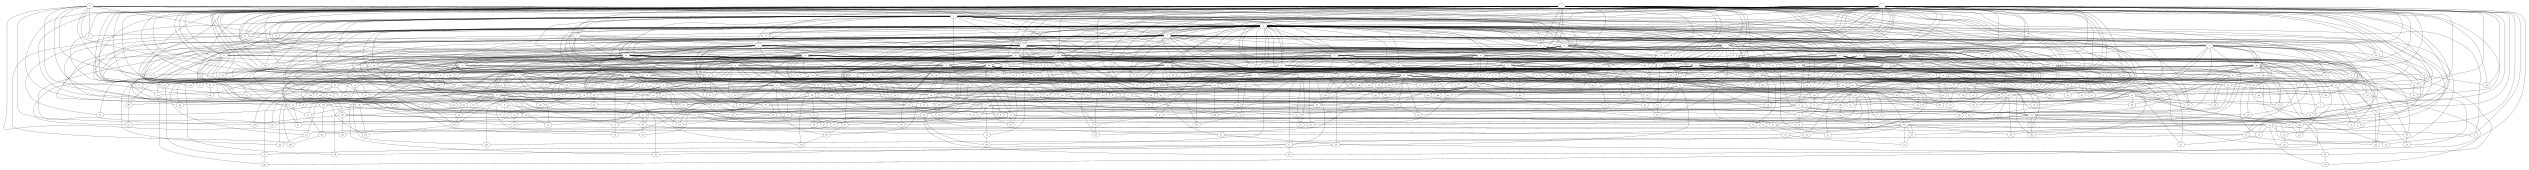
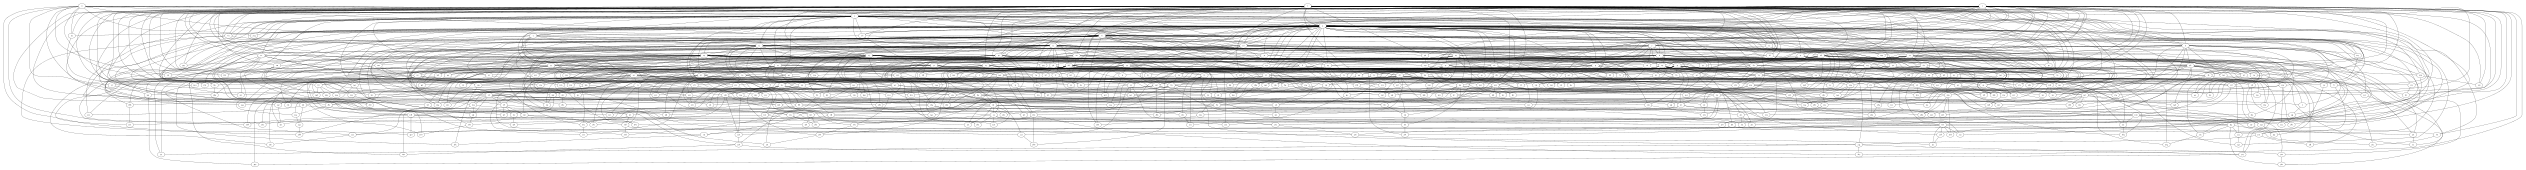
edge "273" -- "342": removed
